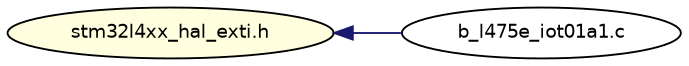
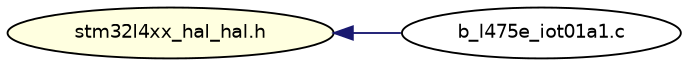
node "stm32l4xx_hal_exti.h": label "stm32l4xx_hal_exti.h" -> "stm32l4xx_hal_hal.h"
